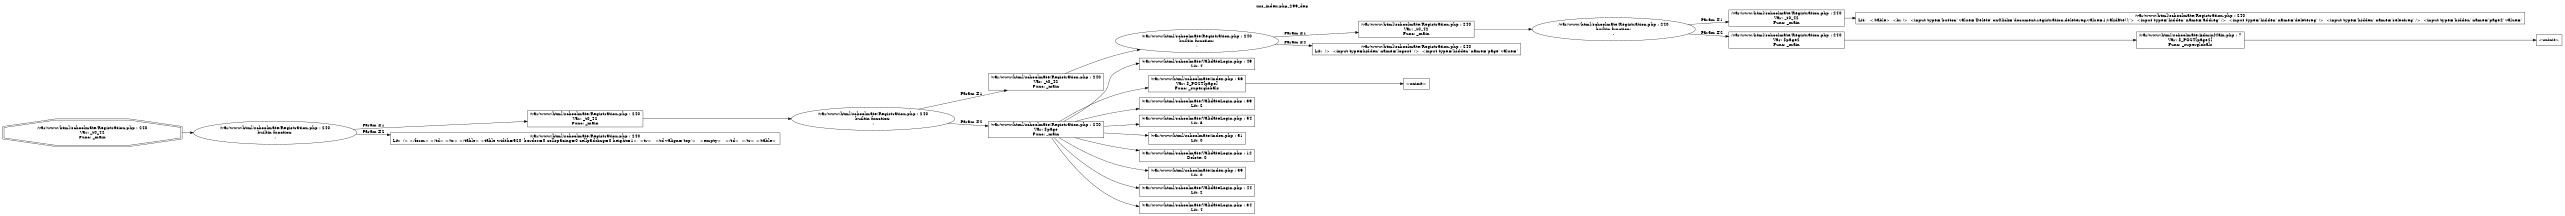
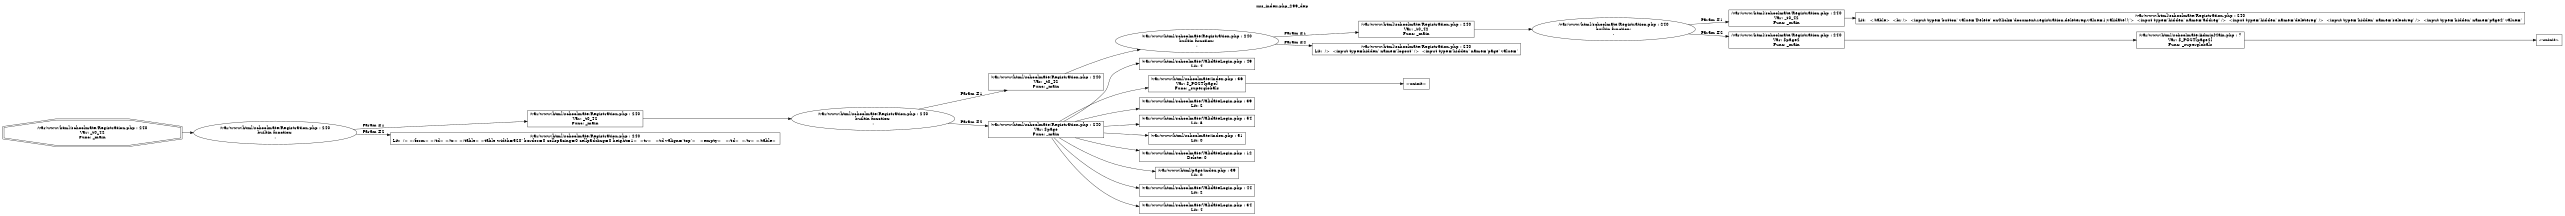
node "/var/www/html/schoolmate/index.php : 39 Lit: 0": label "/var/www/html/schoolmate/index.php : 39 Lit: 0" -> "/var/www/html/page/index.php : 39 Lit: 0"
